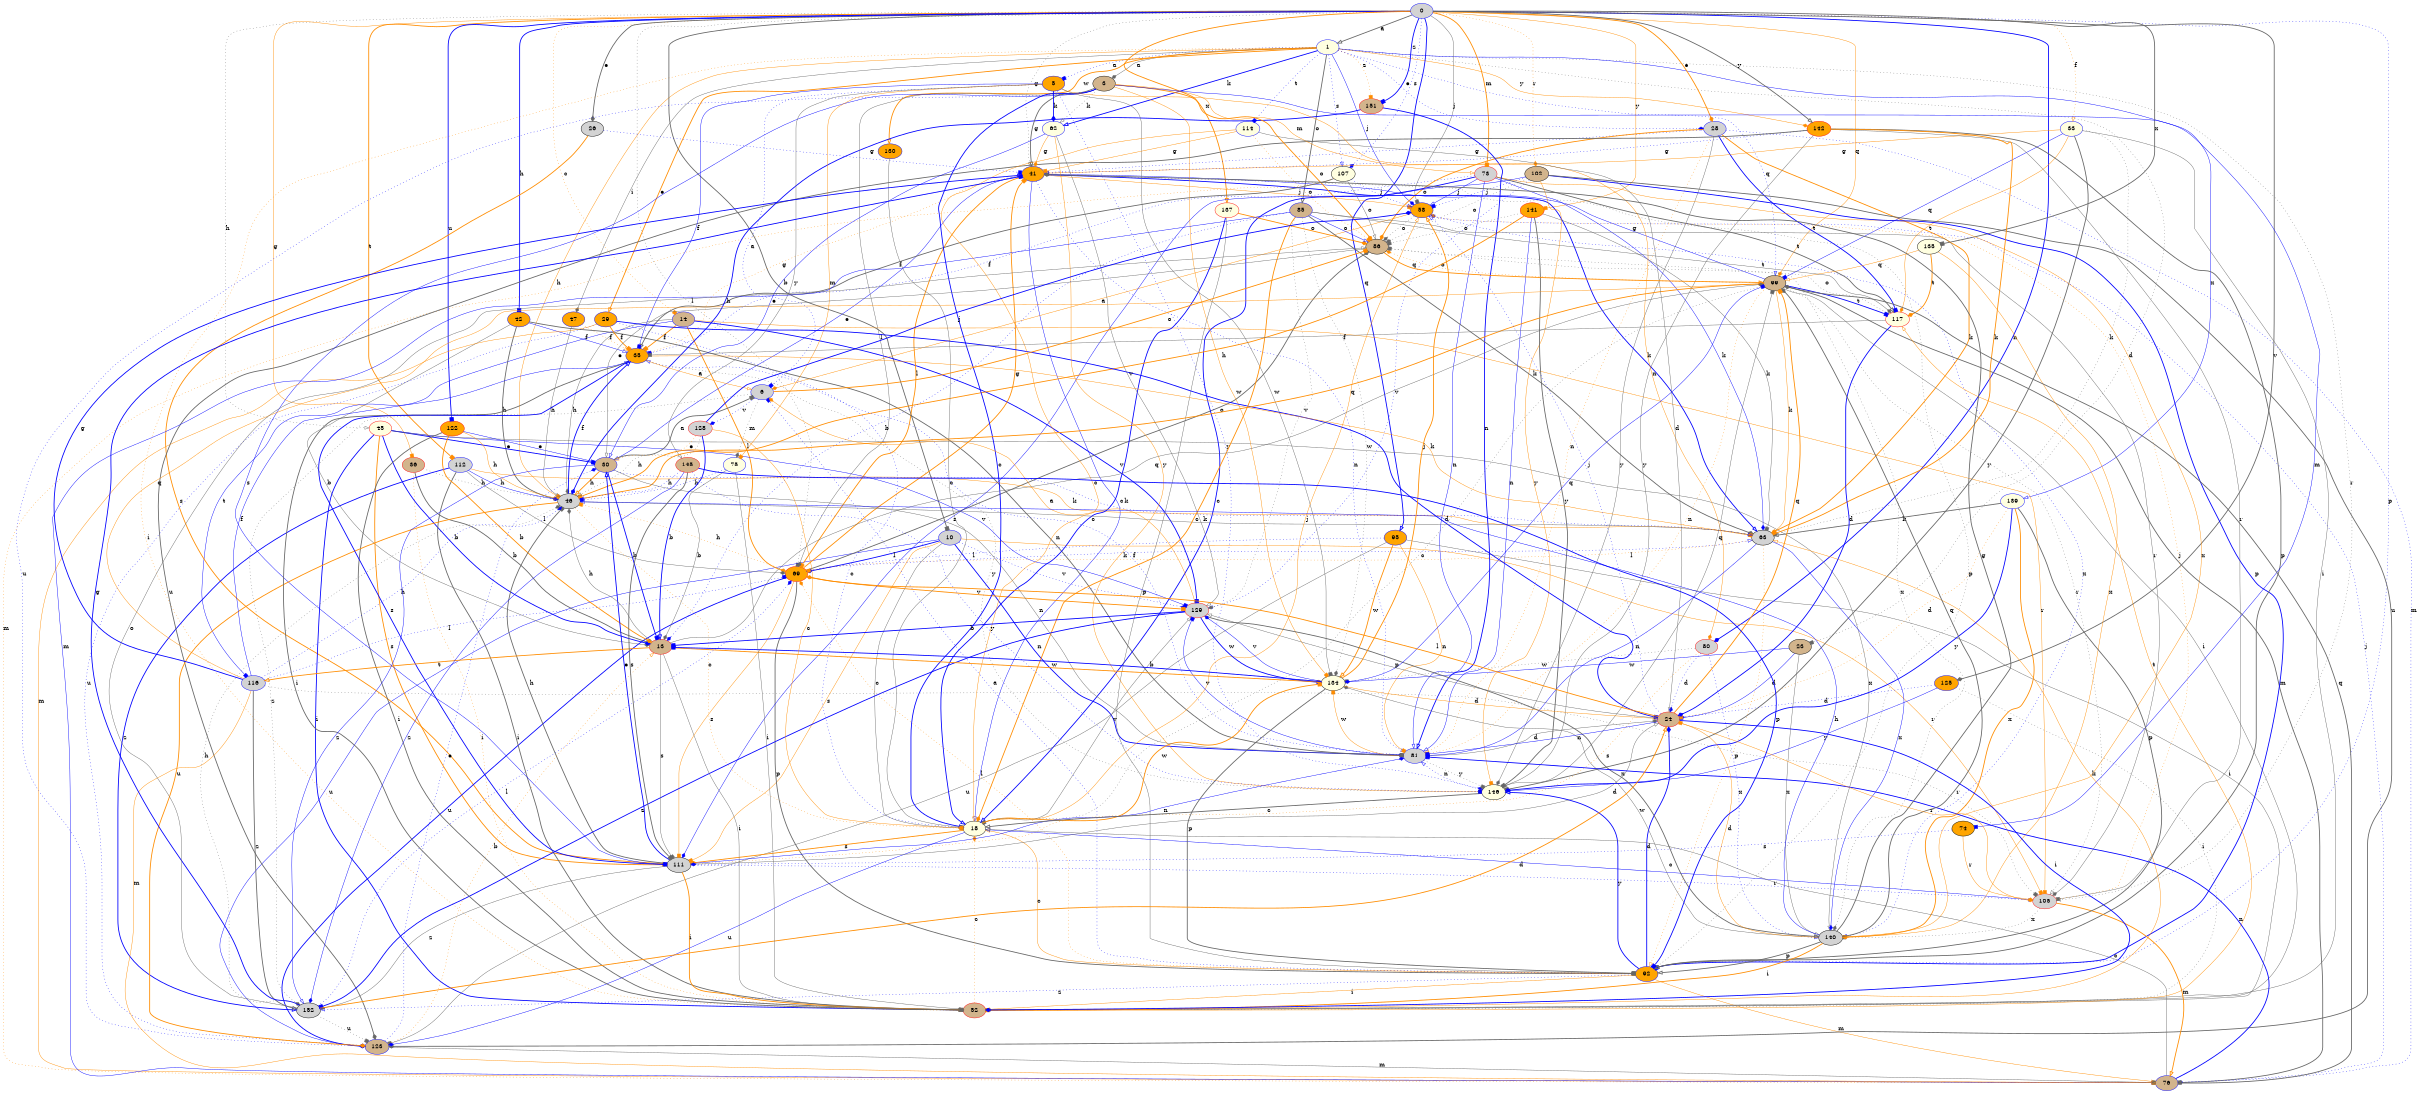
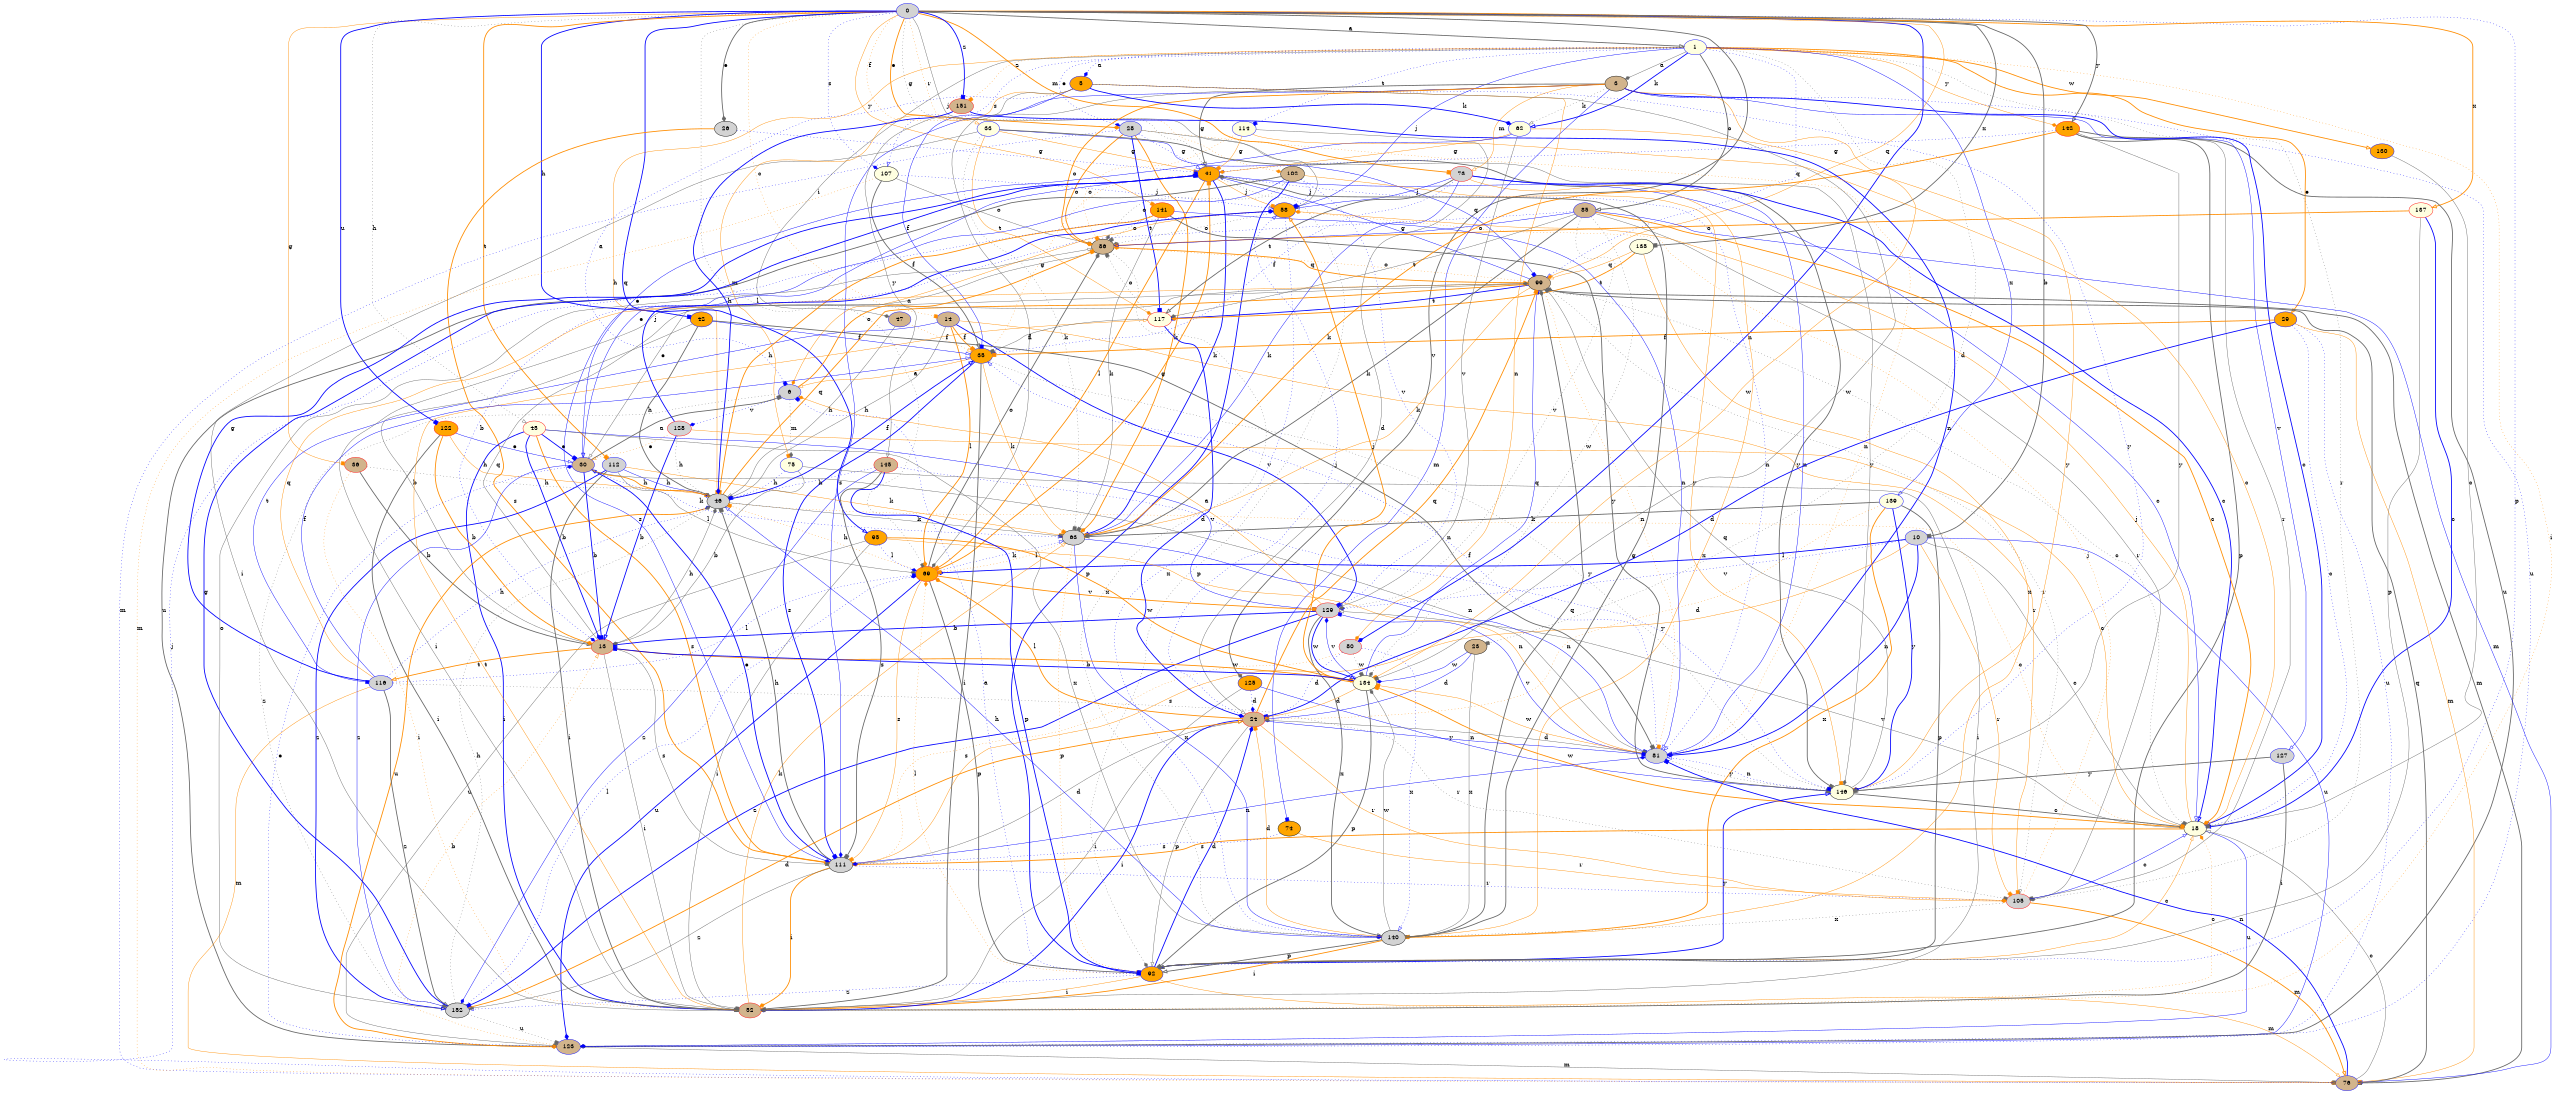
edge "1" -> "5": arrowhead box -> diamond
node "47": fillcolor orange -> tan
edge "24" -> "129": now "24" -> "92"
node "127": added
edge "125" -> "52": style dotted -> solid
